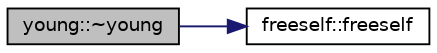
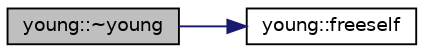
node "freeself::freeself": label "freeself::freeself" -> "young::freeself"
